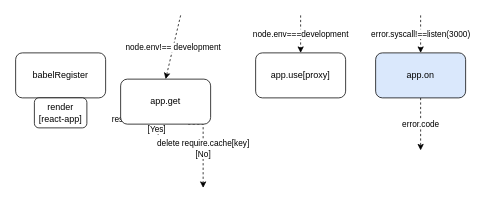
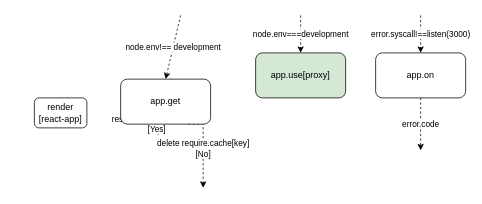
node "babelRegister": removed
node "app.use[proxy]": fillcolor #ffffff -> #d5e8d4
node "app.on": fillcolor #dae8fc -> #ffffff
